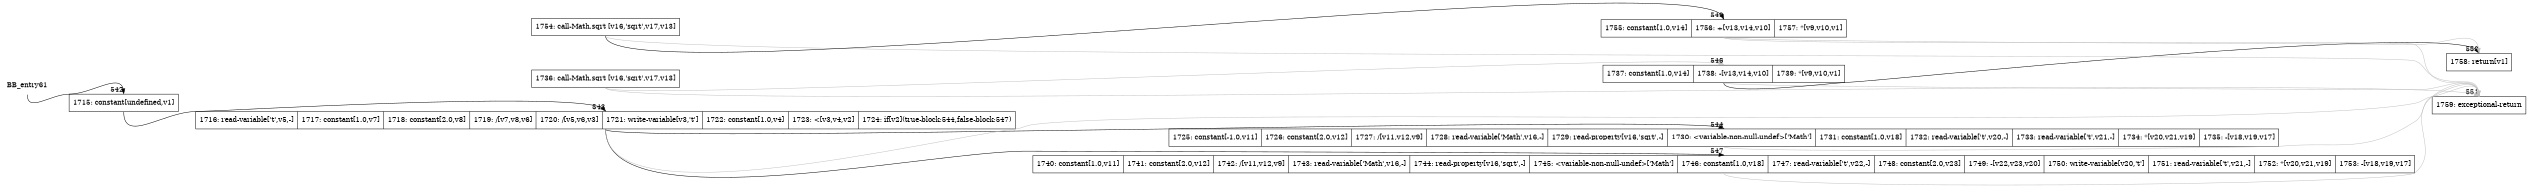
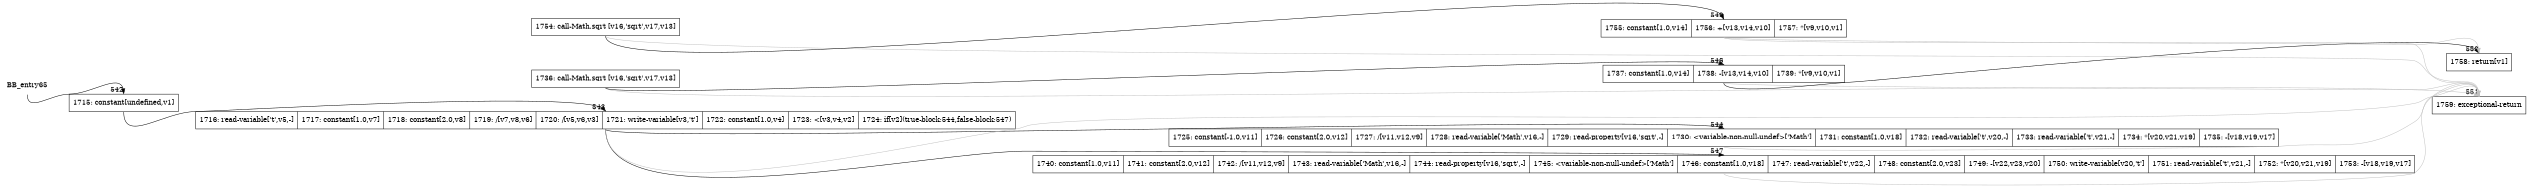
edge "1736: call-Math.sqrt [v16,'sqrt',v17,v13]" -> "1737: constant[1.0,v14]": color gray -> black
node "BB_entry61": label "BB_entry61" -> "BB_entry65"
